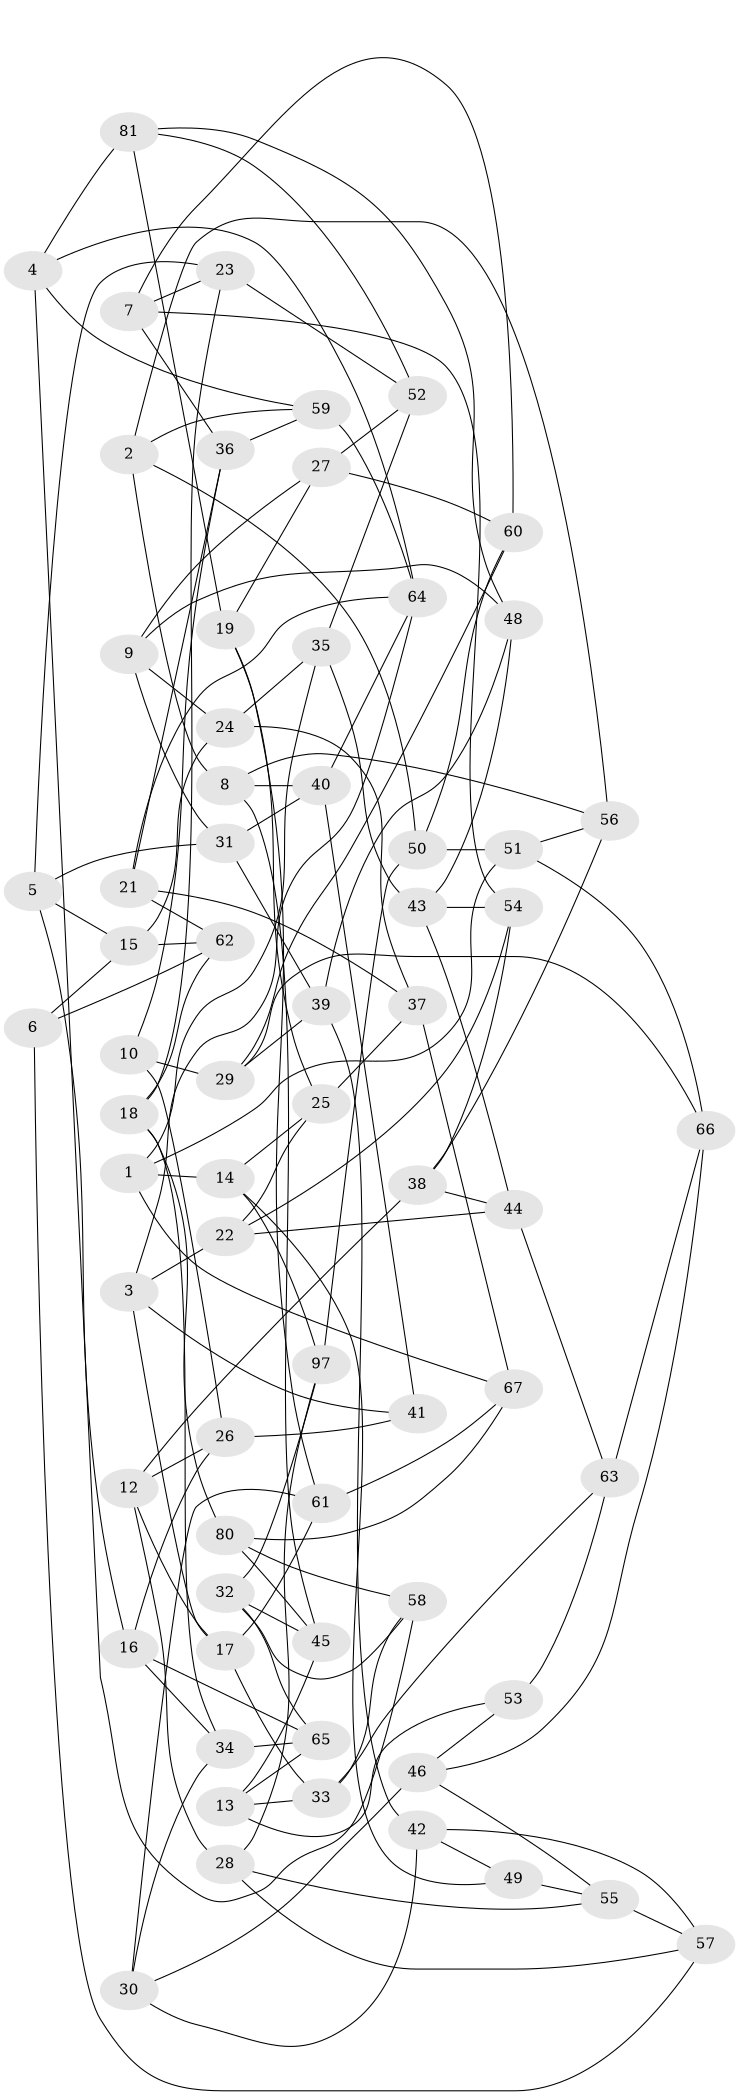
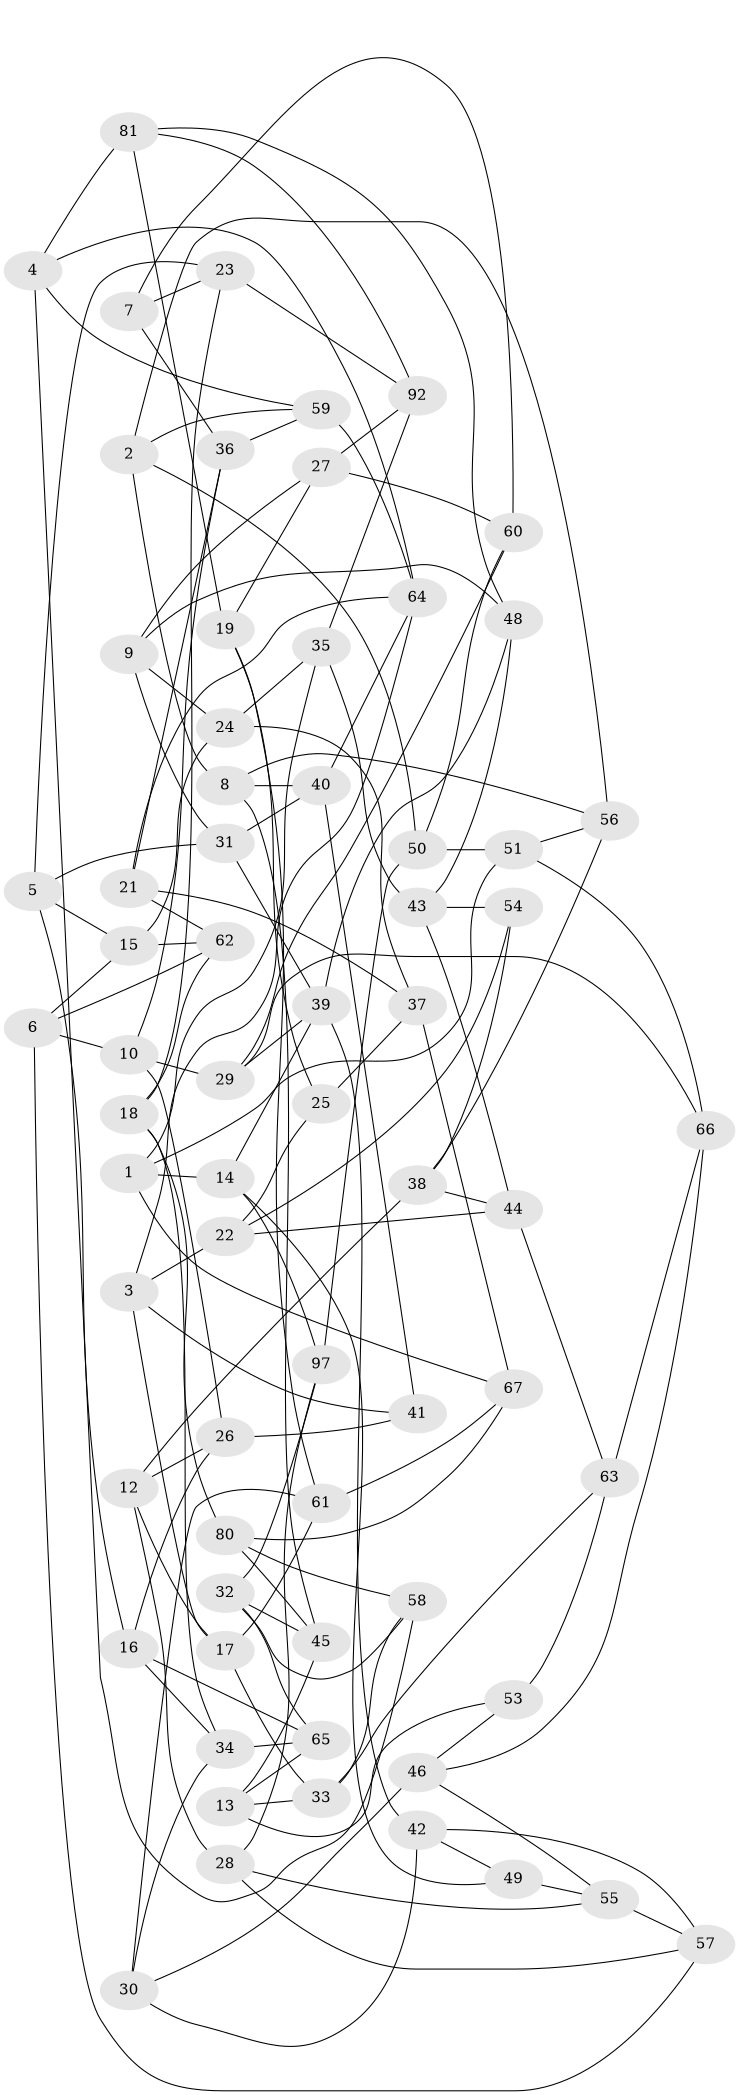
node "52": label "52" -> "92"
edge "7" -- "54": removed
edge "6" -- "10": added
edge "25" -- "14": now "39" -- "14"
